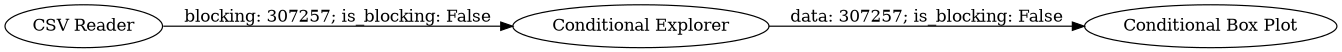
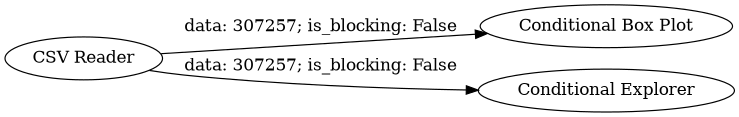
edge "CSV Reader" -> "Conditional Explorer": label "blocking: 307257; is_blocking: False" -> "data: 307257; is_blocking: False"
edge "Conditional Explorer" -> "Conditional Box Plot": now "CSV Reader" -> "Conditional Box Plot"
